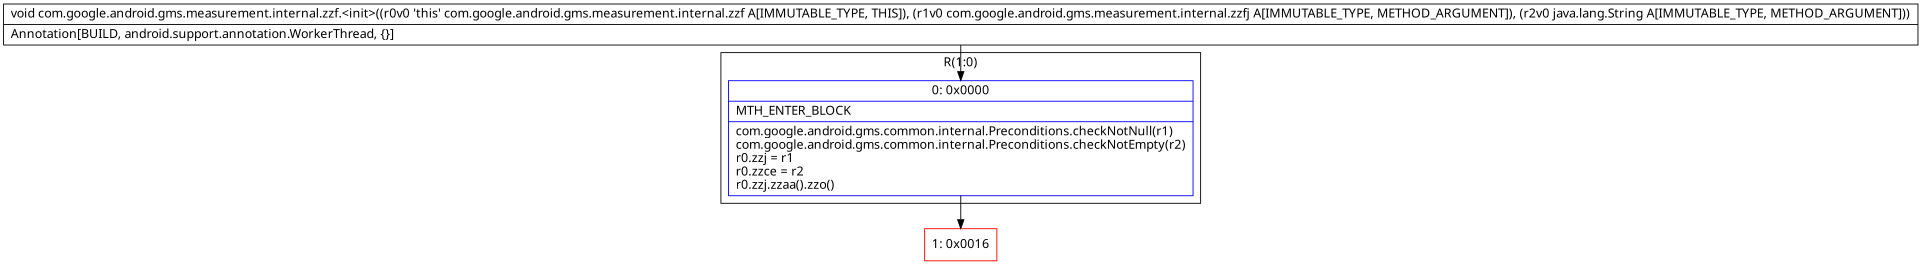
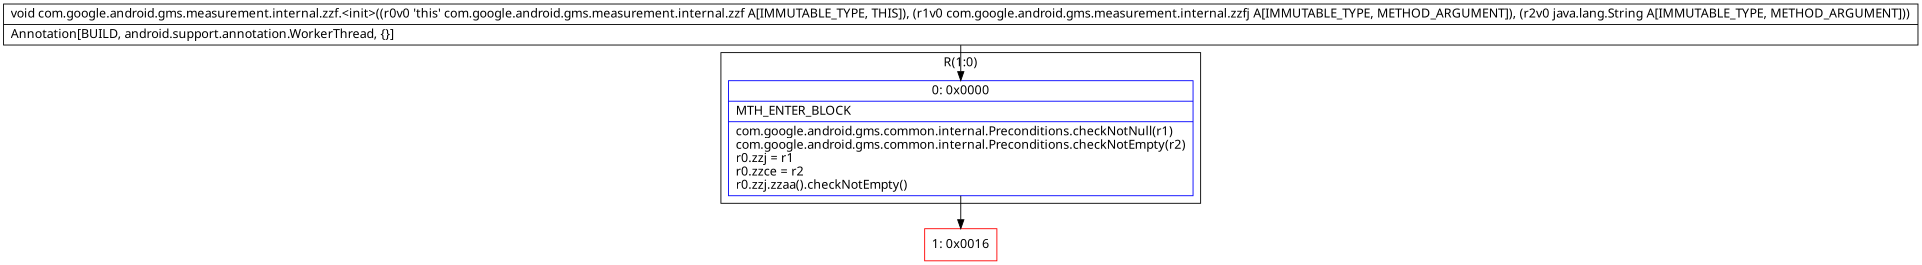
node "0: 0x0000": text "r0.zzj.zzaa().zzo()" -> "r0.zzj.zzaa().checkNotEmpty()"
